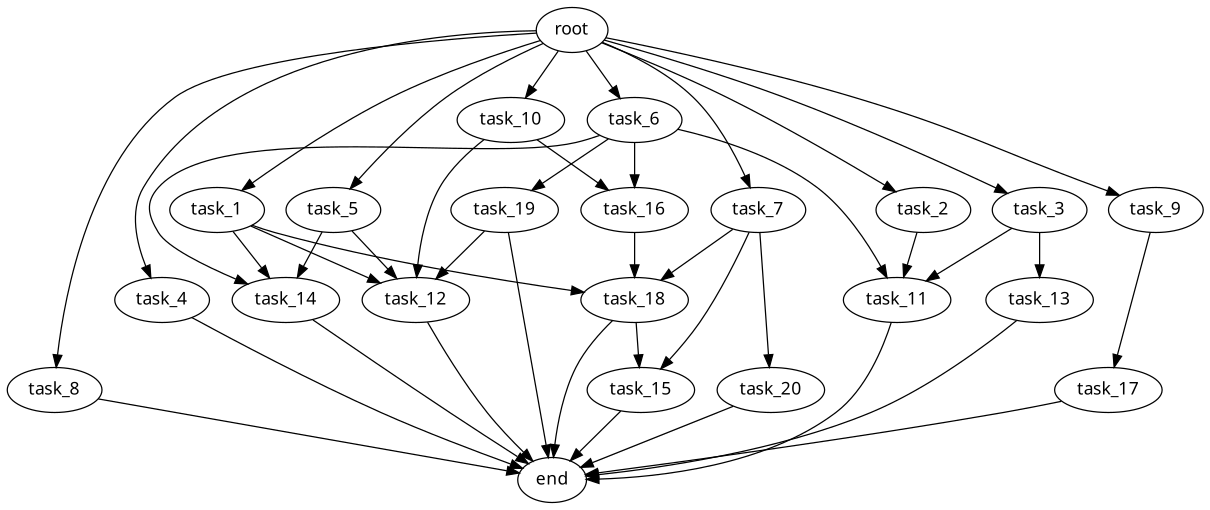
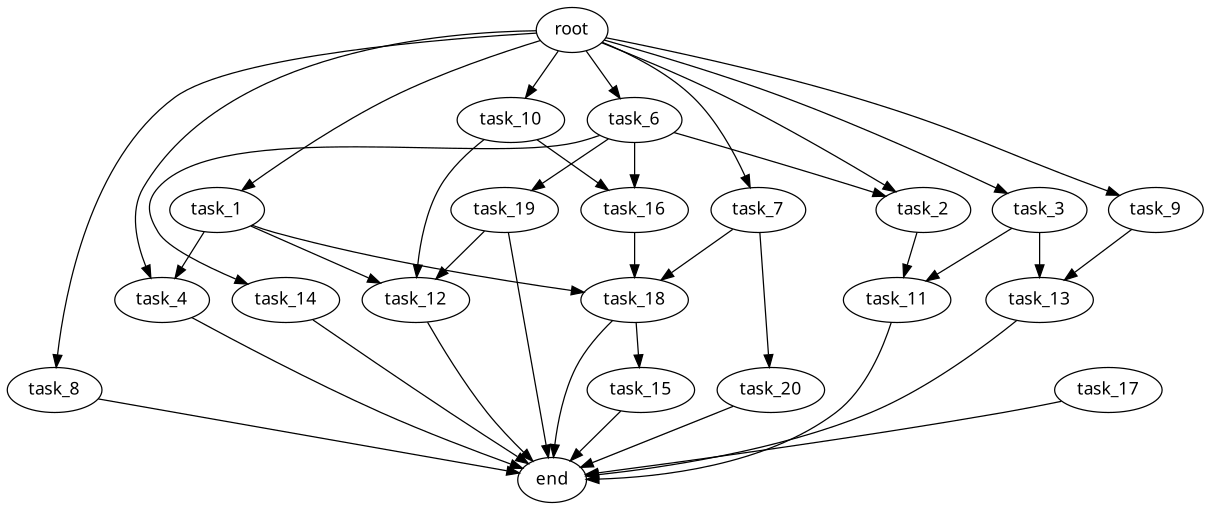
edge "task_6" -> "task_11": now "task_6" -> "task_2"
node "task_5": removed
edge "task_1" -> "task_14": now "task_1" -> "task_4"
edge "task_9" -> "task_17": now "task_9" -> "task_13"
edge "task_7" -> "task_15": removed
